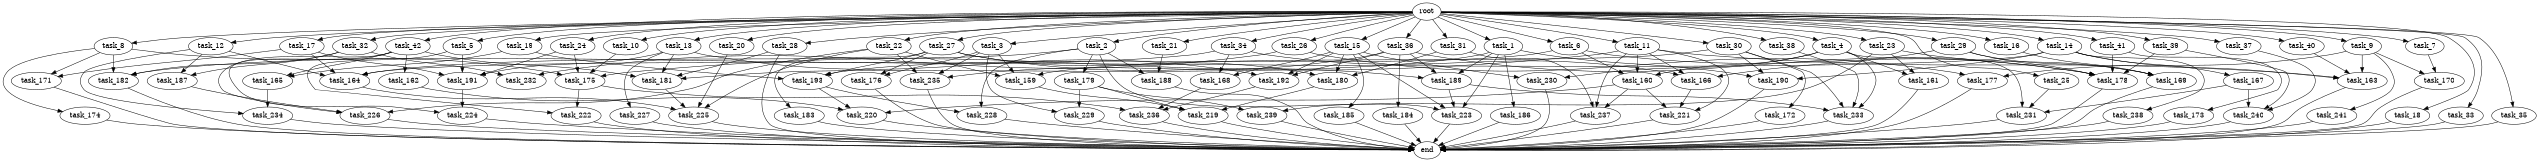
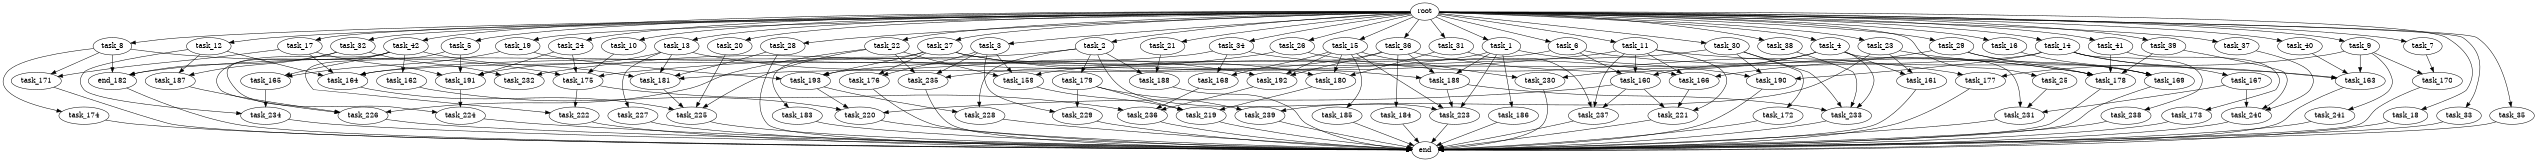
node "task_182": label "task_182" -> "end_182"
